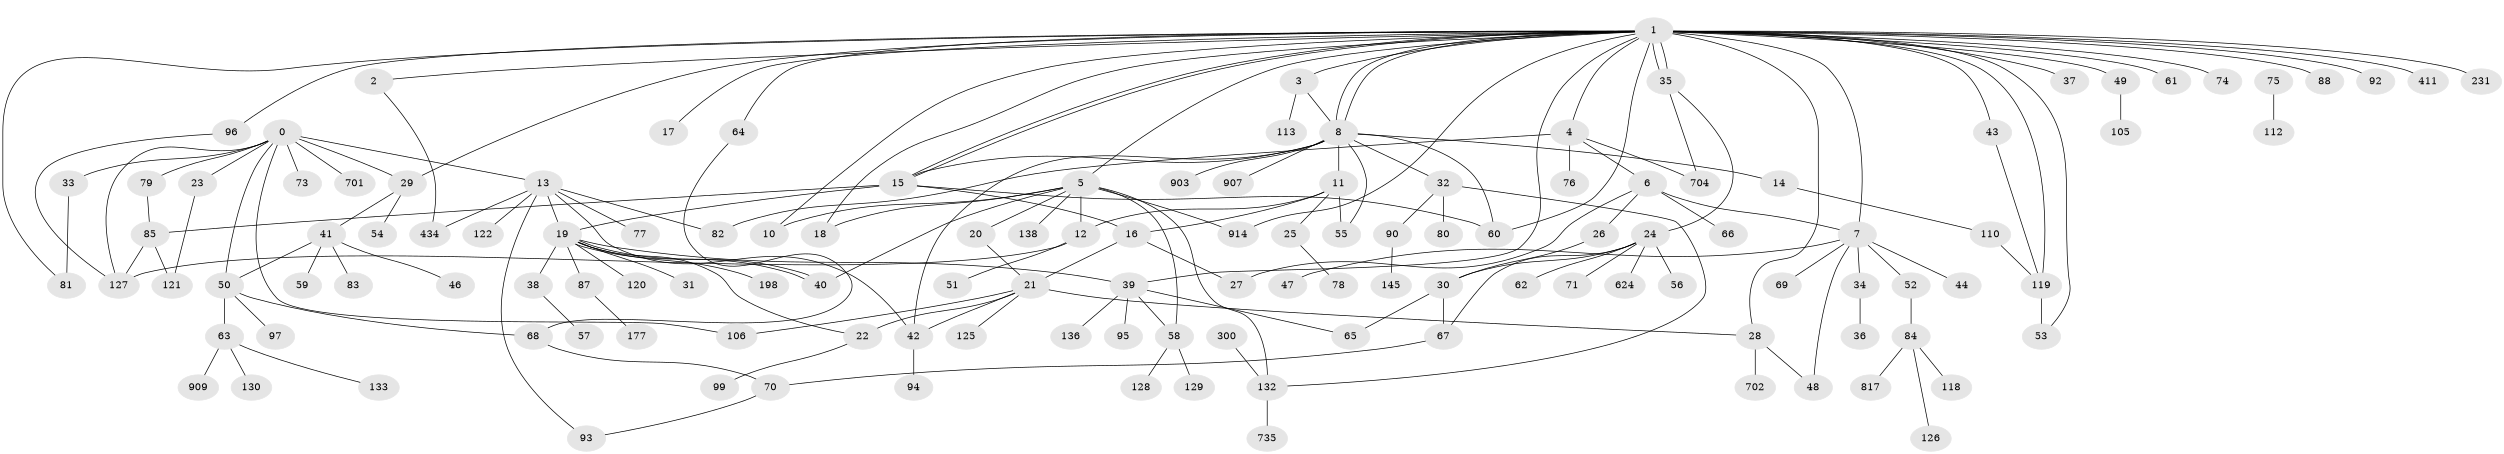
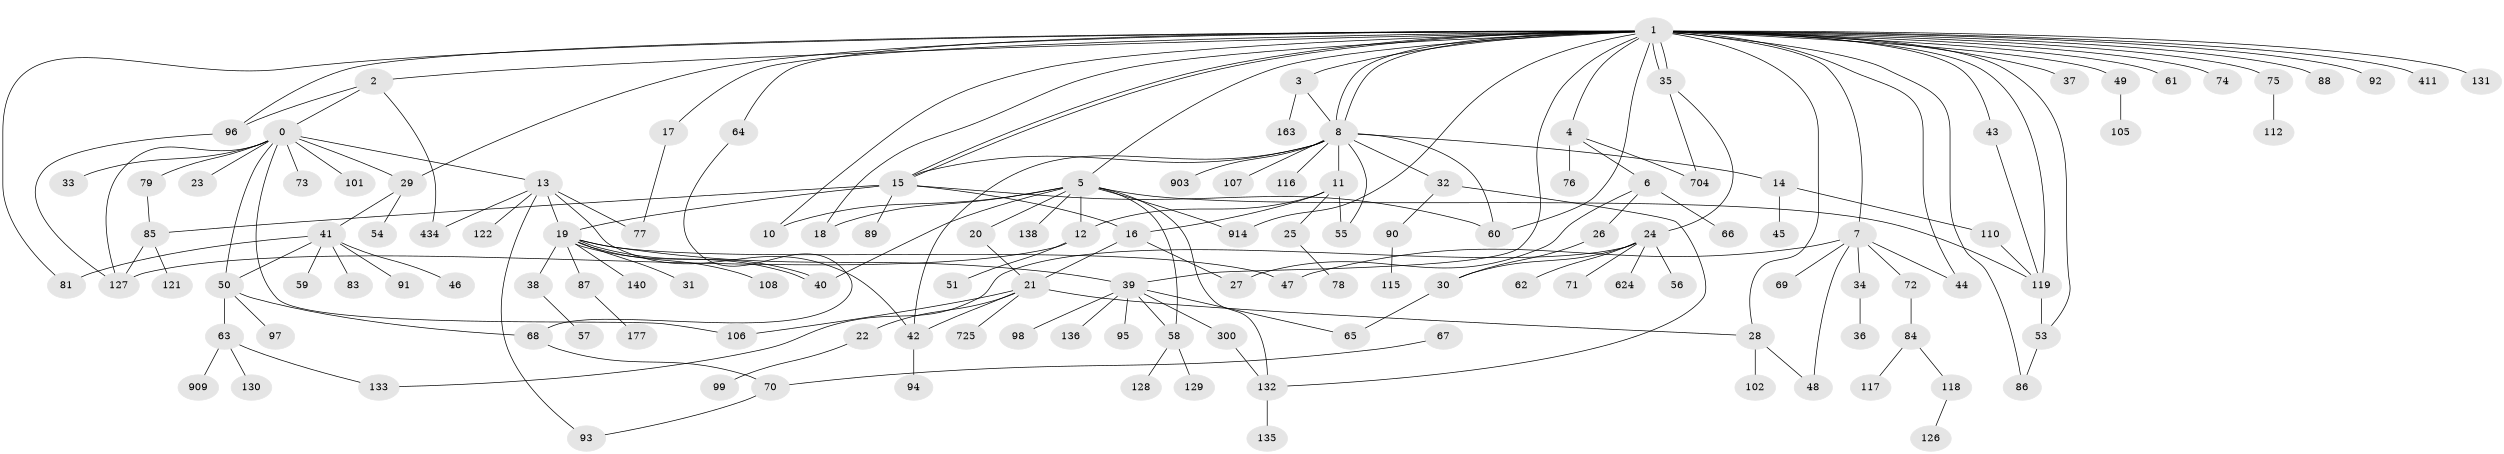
edge "1" -- "75": added
node "231": label "231" -> "131"
edge "1" -- "44": added
edge "2" -- "96": added
edge "2" -- "0": added
node "113": label "113" -> "163"
node "701": label "701" -> "101"
edge "17" -- "77": added
node "907": label "907" -> "107"
node "116": added
edge "5" -- "119": added
edge "6" -- "7": removed
edge "33" -- "81": now "41" -- "81"
node "82": removed
node "89": added
node "80": removed
node "45": added
edge "23" -- "121": removed
edge "24" -- "67": now "24" -- "133"
edge "19" -- "22": now "19" -- "47"
node "91": added
node "120": label "120" -> "140"
node "198": label "198" -> "108"
node "145": label "145" -> "115"
node "52": label "52" -> "72"
edge "30" -- "67": removed
edge "39" -- "300": added
node "125": label "125" -> "725"
node "98": added
node "702": label "702" -> "102"
node "817": label "817" -> "117"
edge "84" -- "126": now "118" -- "126"
node "86": added
node "735": label "735" -> "135"
